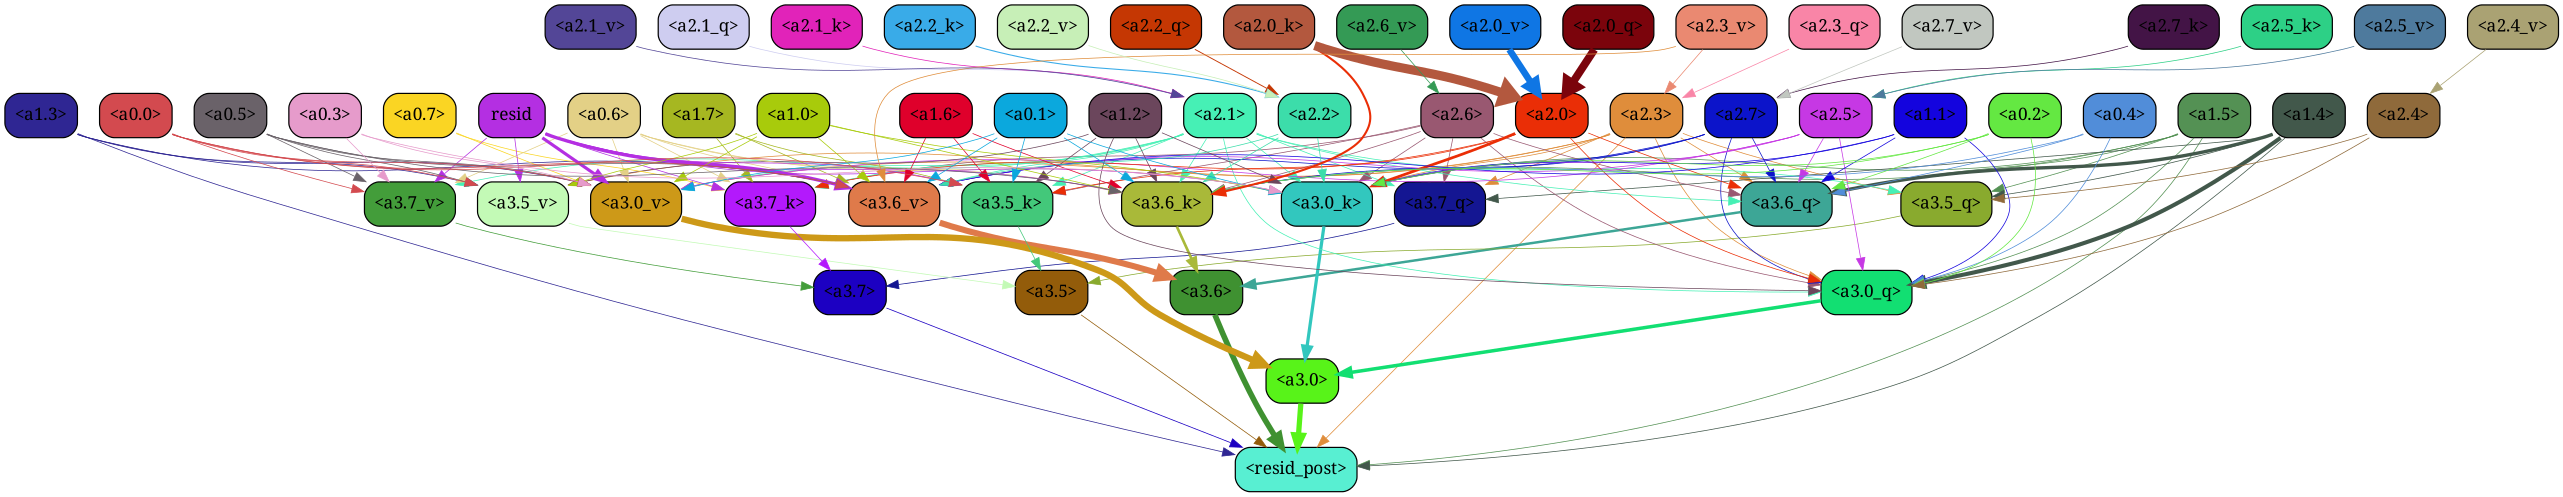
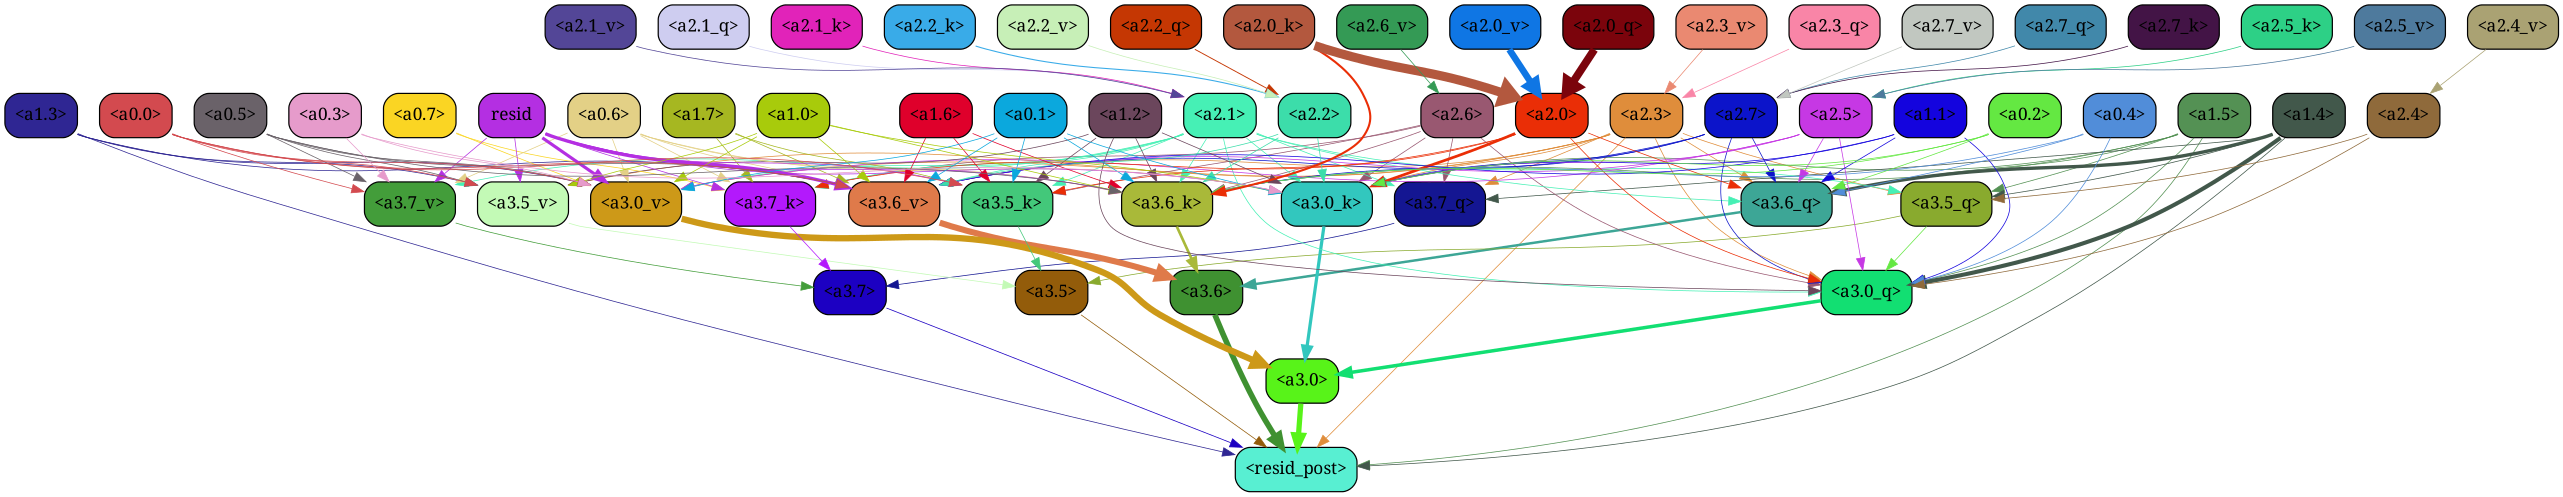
node "<a2.7_q>": added
edge "<a2.3_v>" -> "<a3.6_v>": now "<a2.3>" -> "<a3.6_v>"
edge "<a2.6>" -> "<a3.6_q>": removed
edge "<a0.2>" -> "<a3.0_q>": now "<a3.5_q>" -> "<a3.0_q>"
